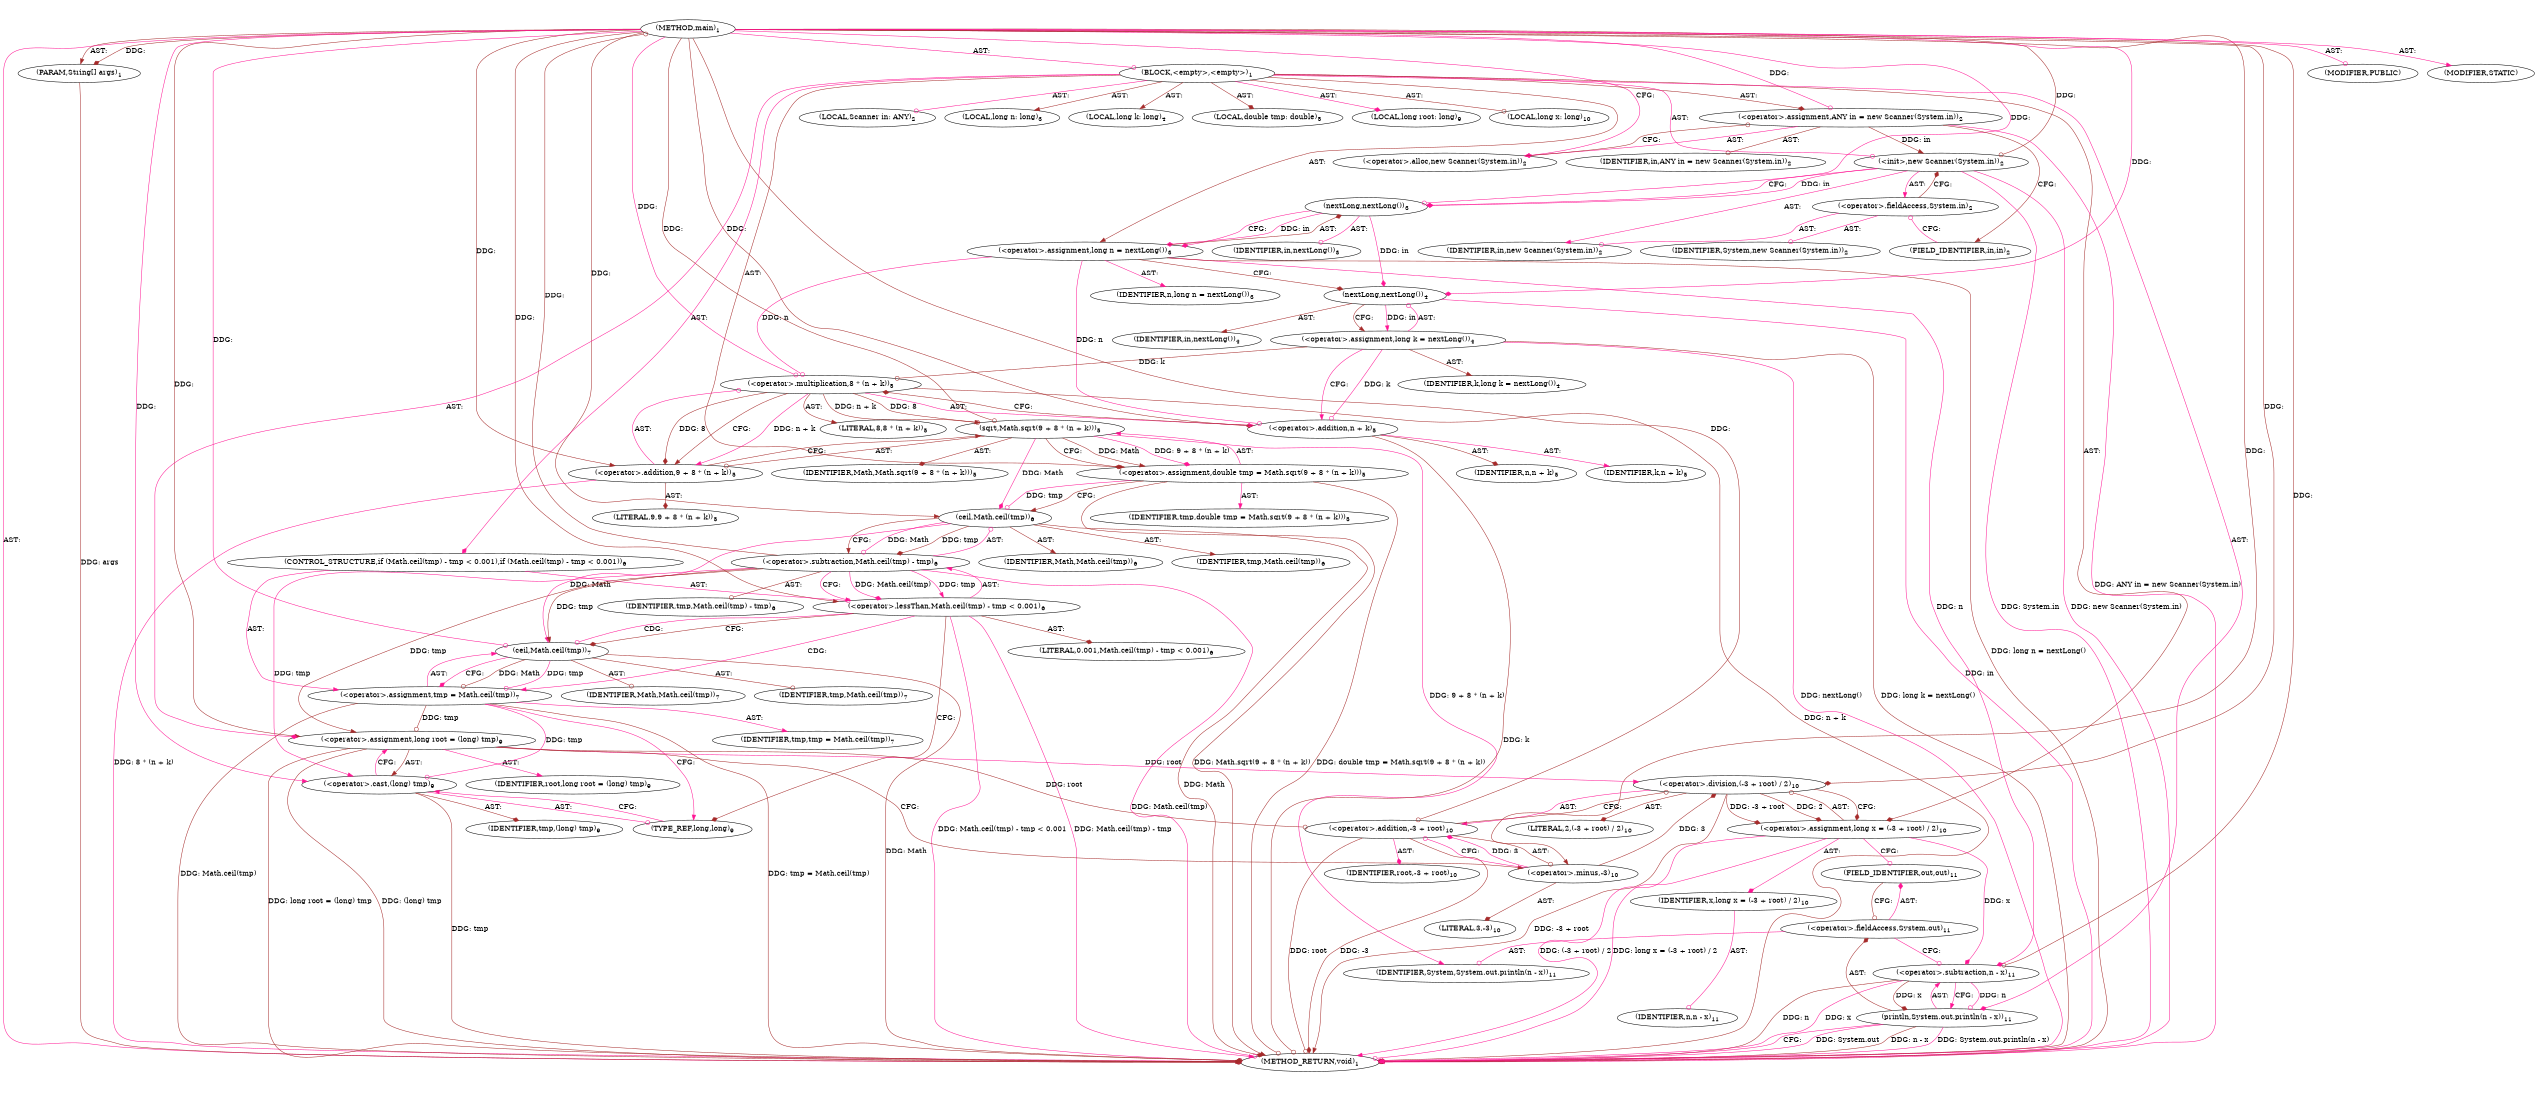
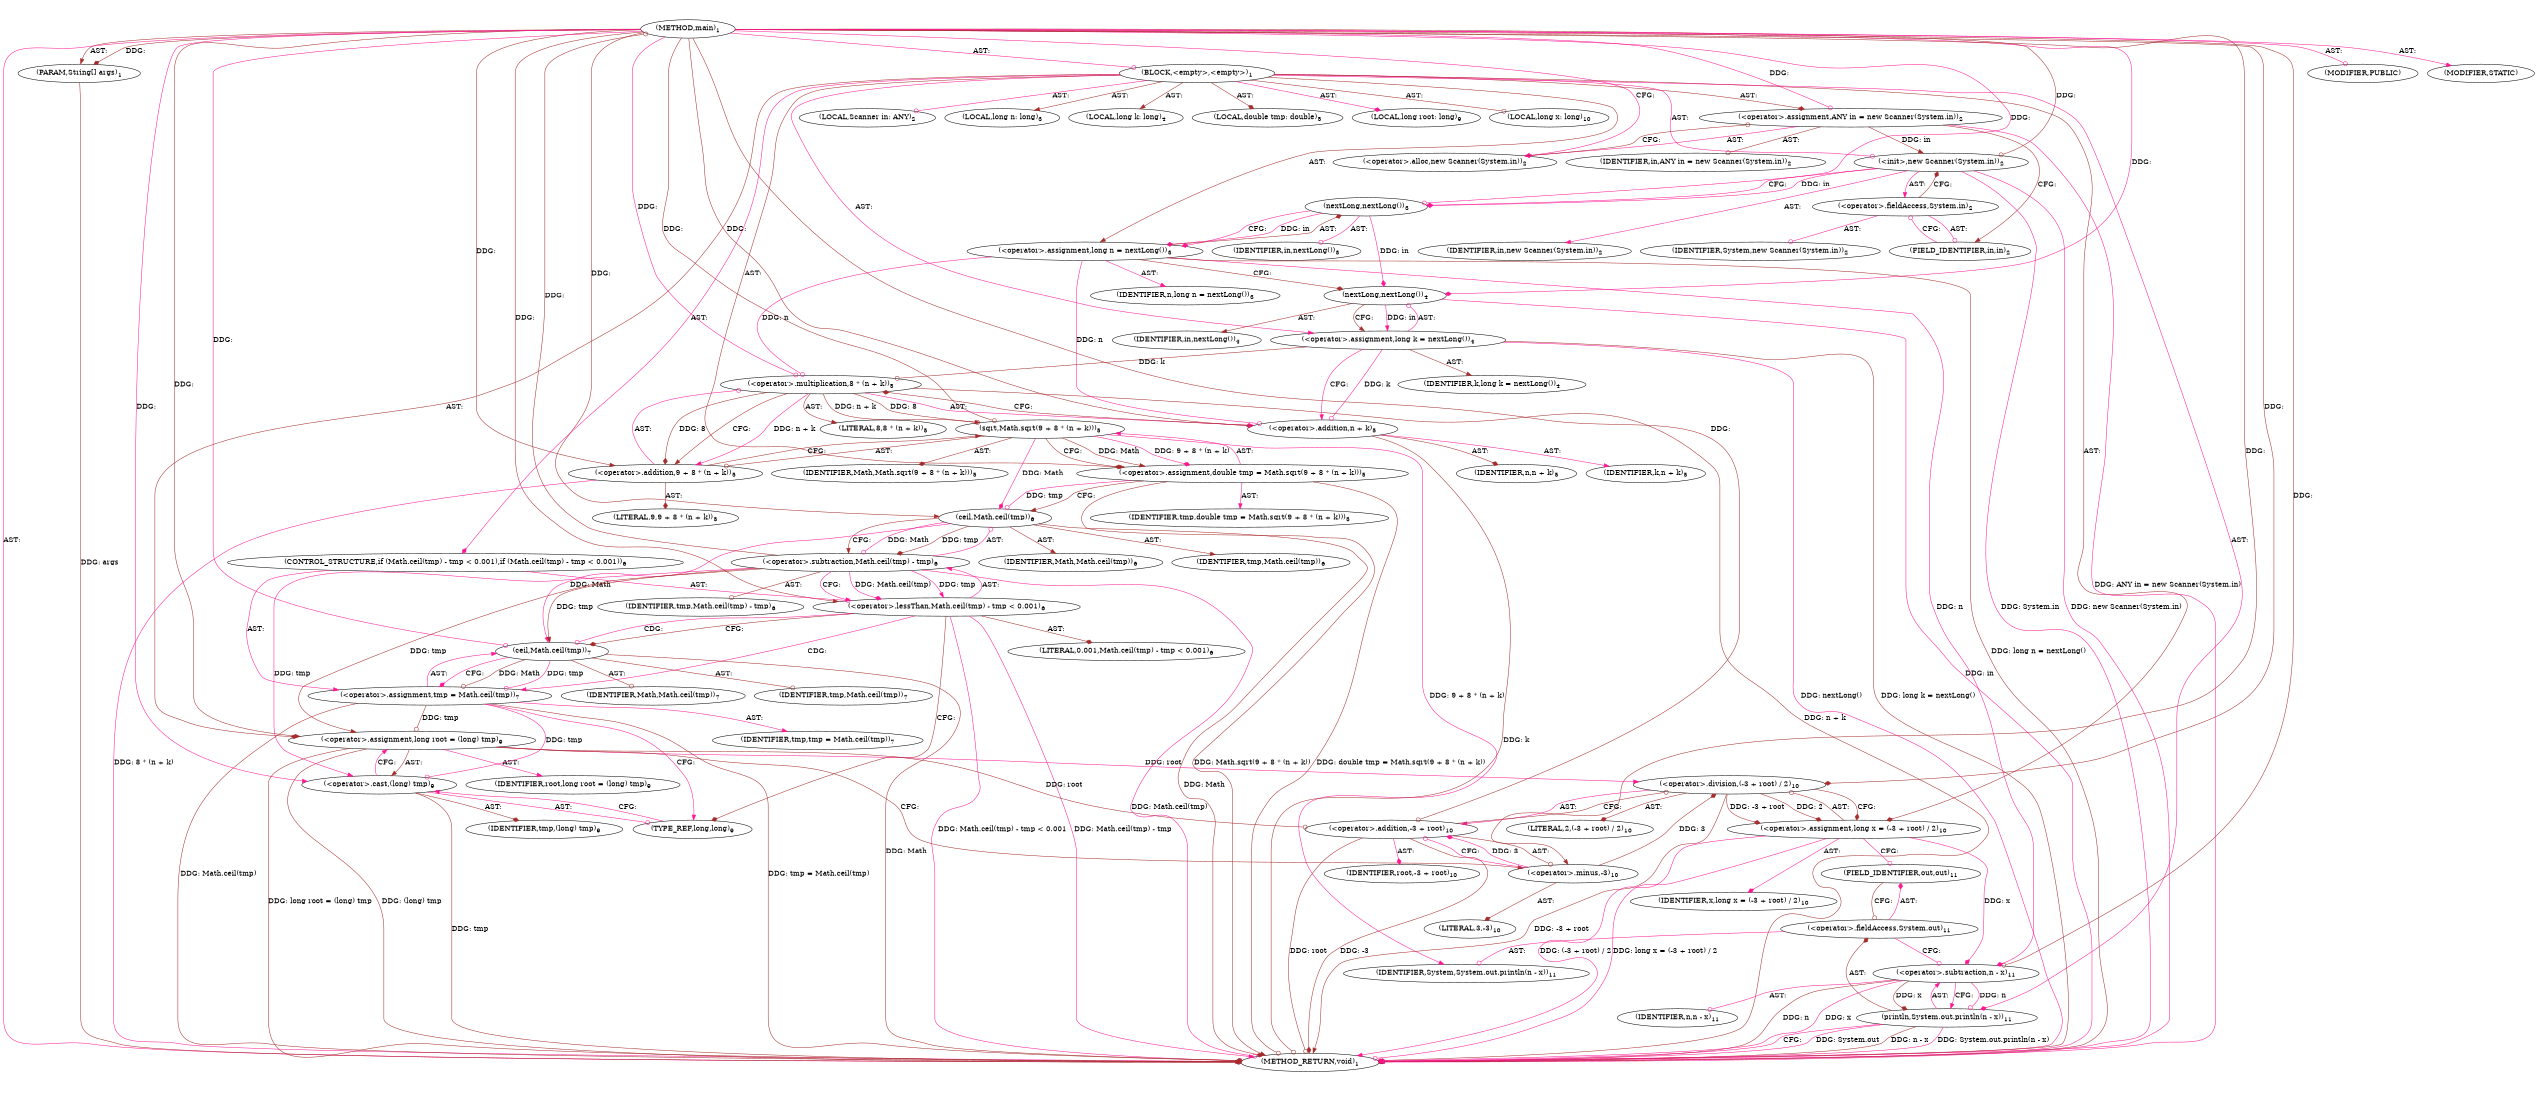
edge "(BLOCK,<empty>,<empty>)" -> "(<operator>.assignment,long k = nextLong())": added, label "AST:"
edge "(<operator>.fieldAccess,System.in)" -> "(IDENTIFIER,in,new Scanner(System.in))": now "(<operator>.fieldAccess,System.in)" -> "(FIELD_IDENTIFIER,in,in)"
edge "(BLOCK,<empty>,<empty>)" -> "(<operator>.assignment,long root = (long) tmp)": color deeppink -> brown
edge "(IDENTIFIER,x,long x = (-3 + root) / 2)" -> "(IDENTIFIER,n,n - x)": now "(<operator>.subtraction,n - x)" -> "(IDENTIFIER,n,n - x)"
